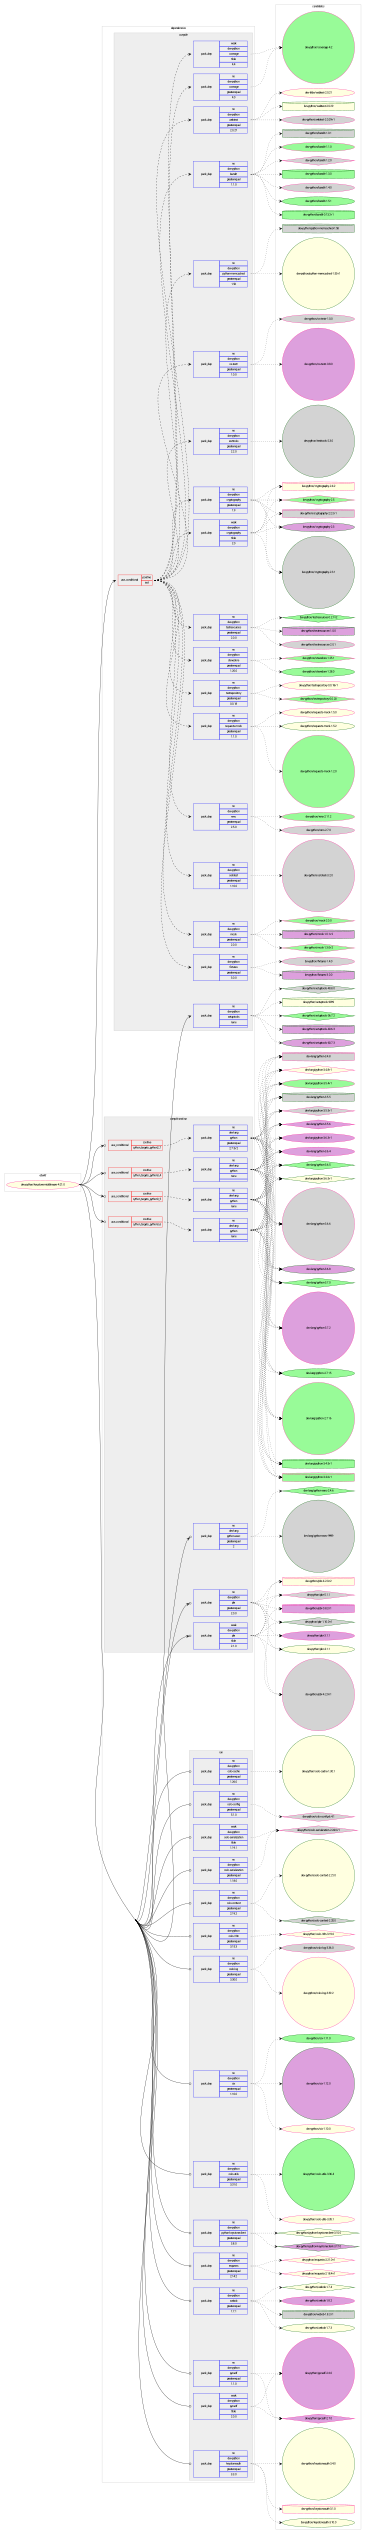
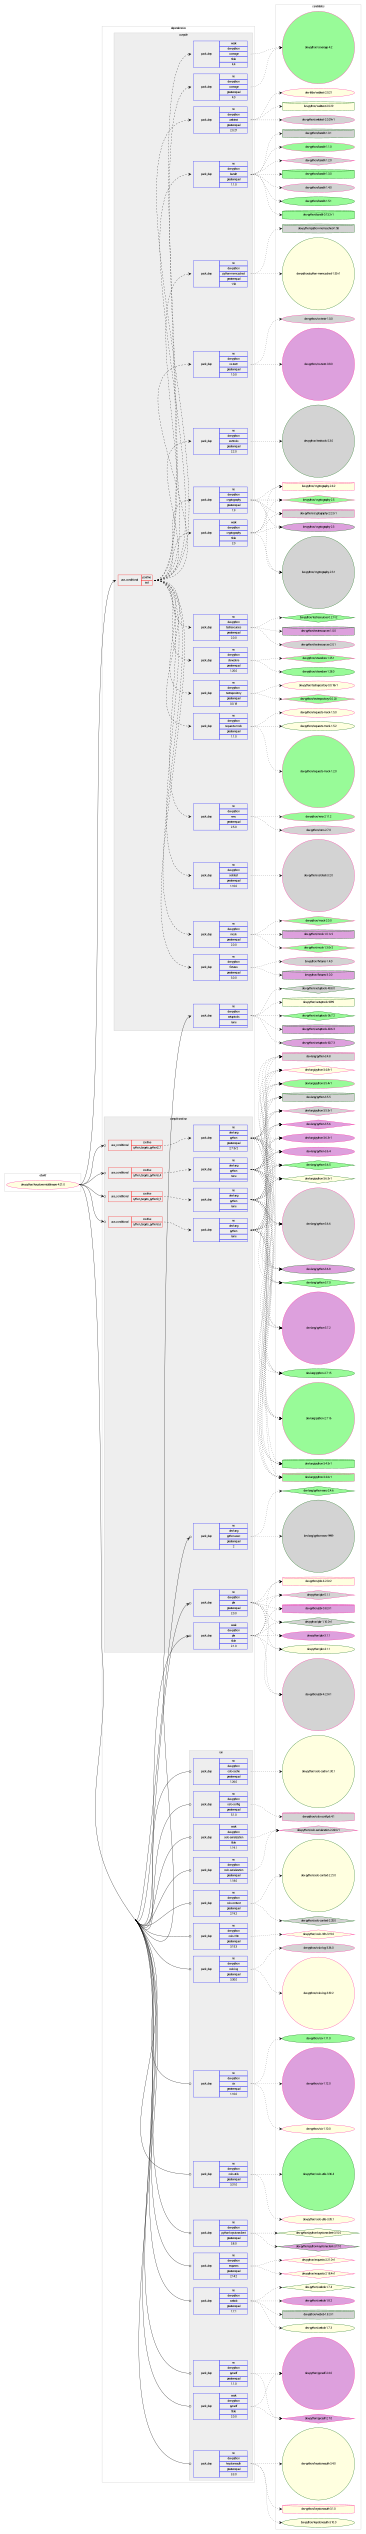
node "dev-python/oslo-config-6.4.1": shape diamond -> cylinder
node "dev-python/six-1.12.0": color darkgreen -> deeppink
